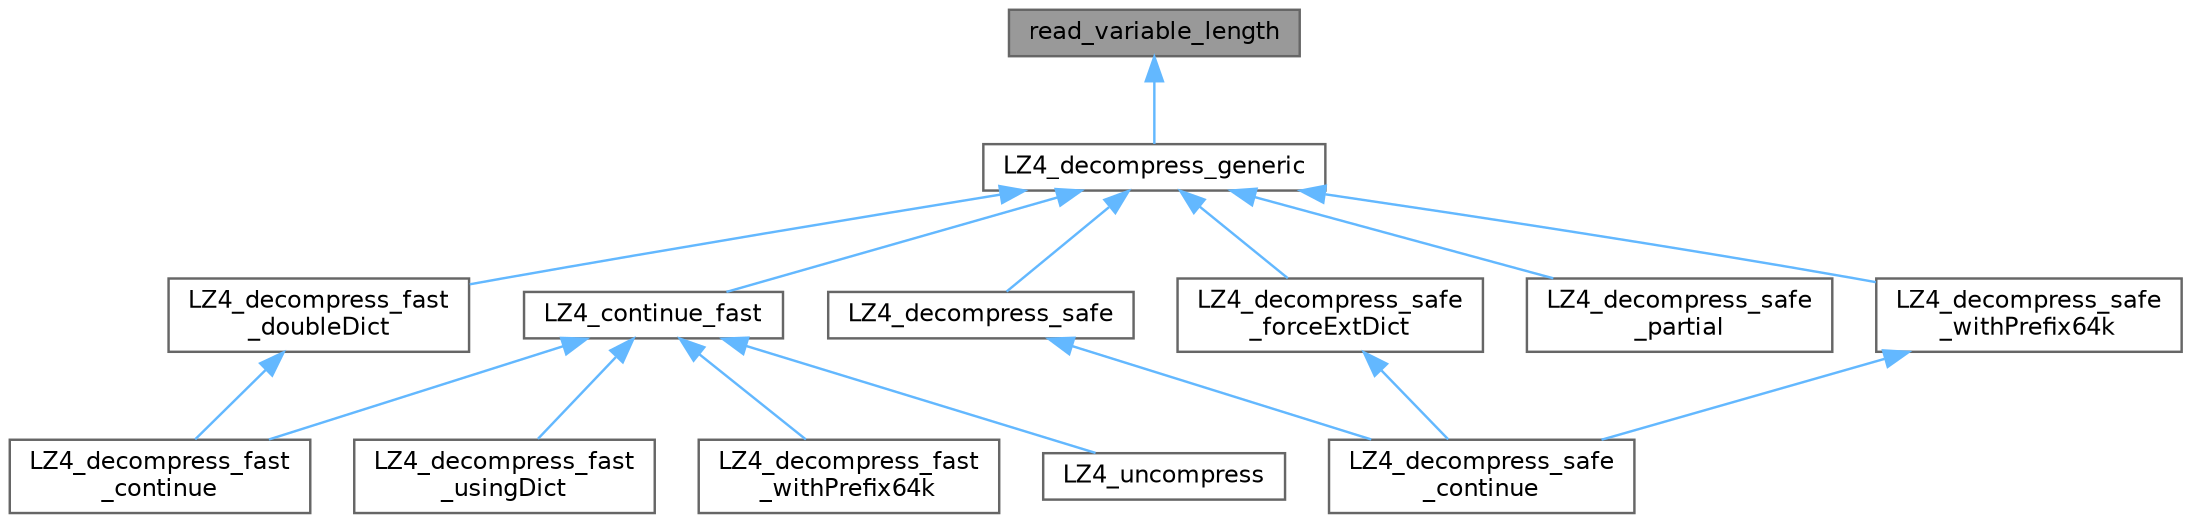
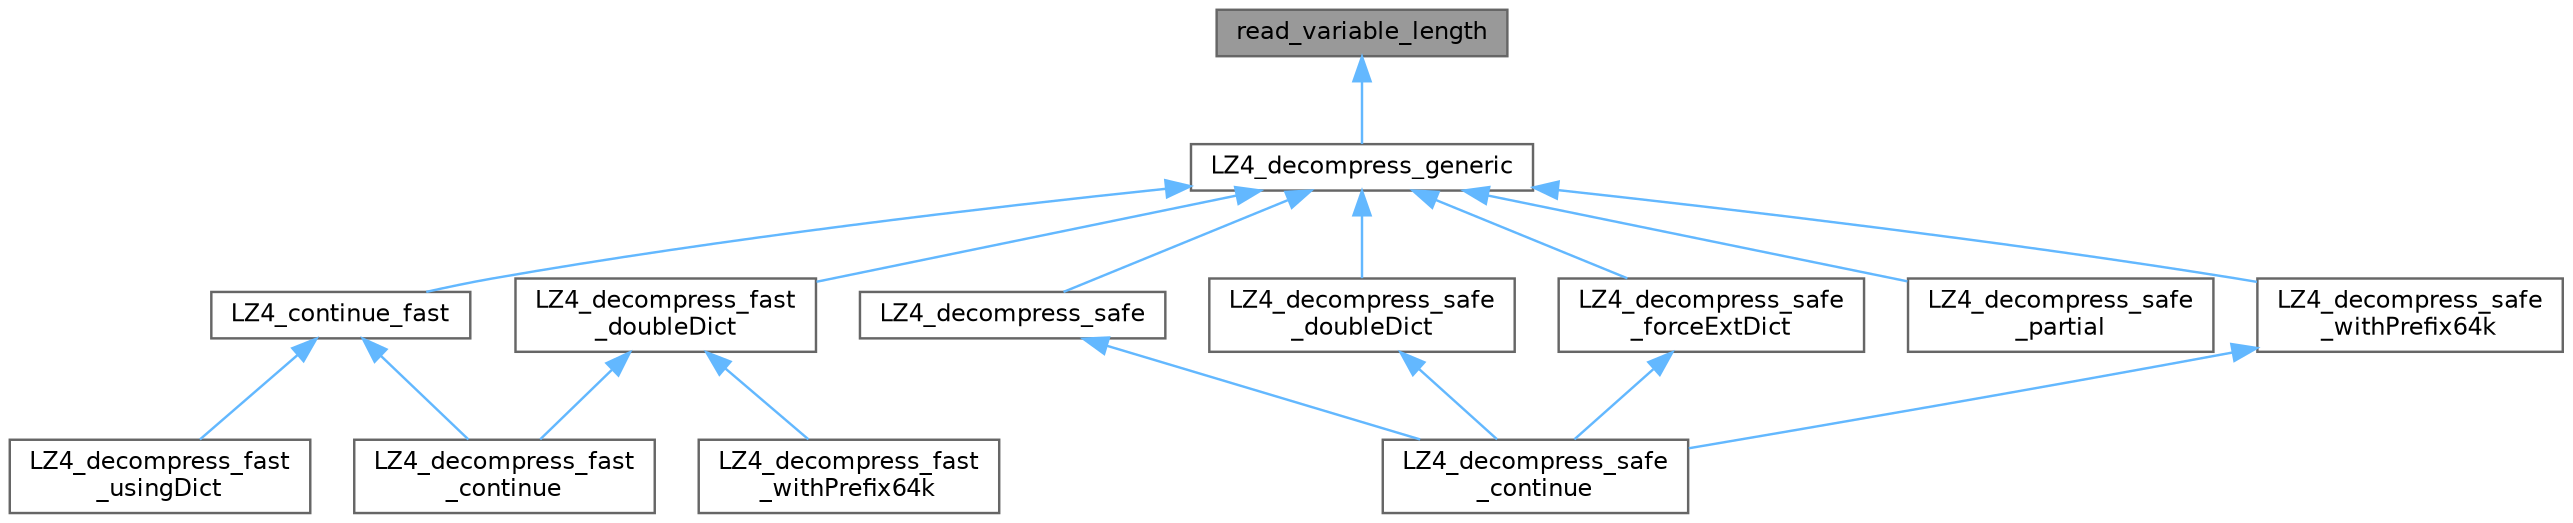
node "LZ4_decompress_safe _doubleDict": added
edge "LZ4_decompress_fast _withPrefix64k" -> "LZ4_continue_fast": now "LZ4_decompress_fast _withPrefix64k" -> "LZ4_decompress_fast _doubleDict"
node "LZ4_uncompress": removed
